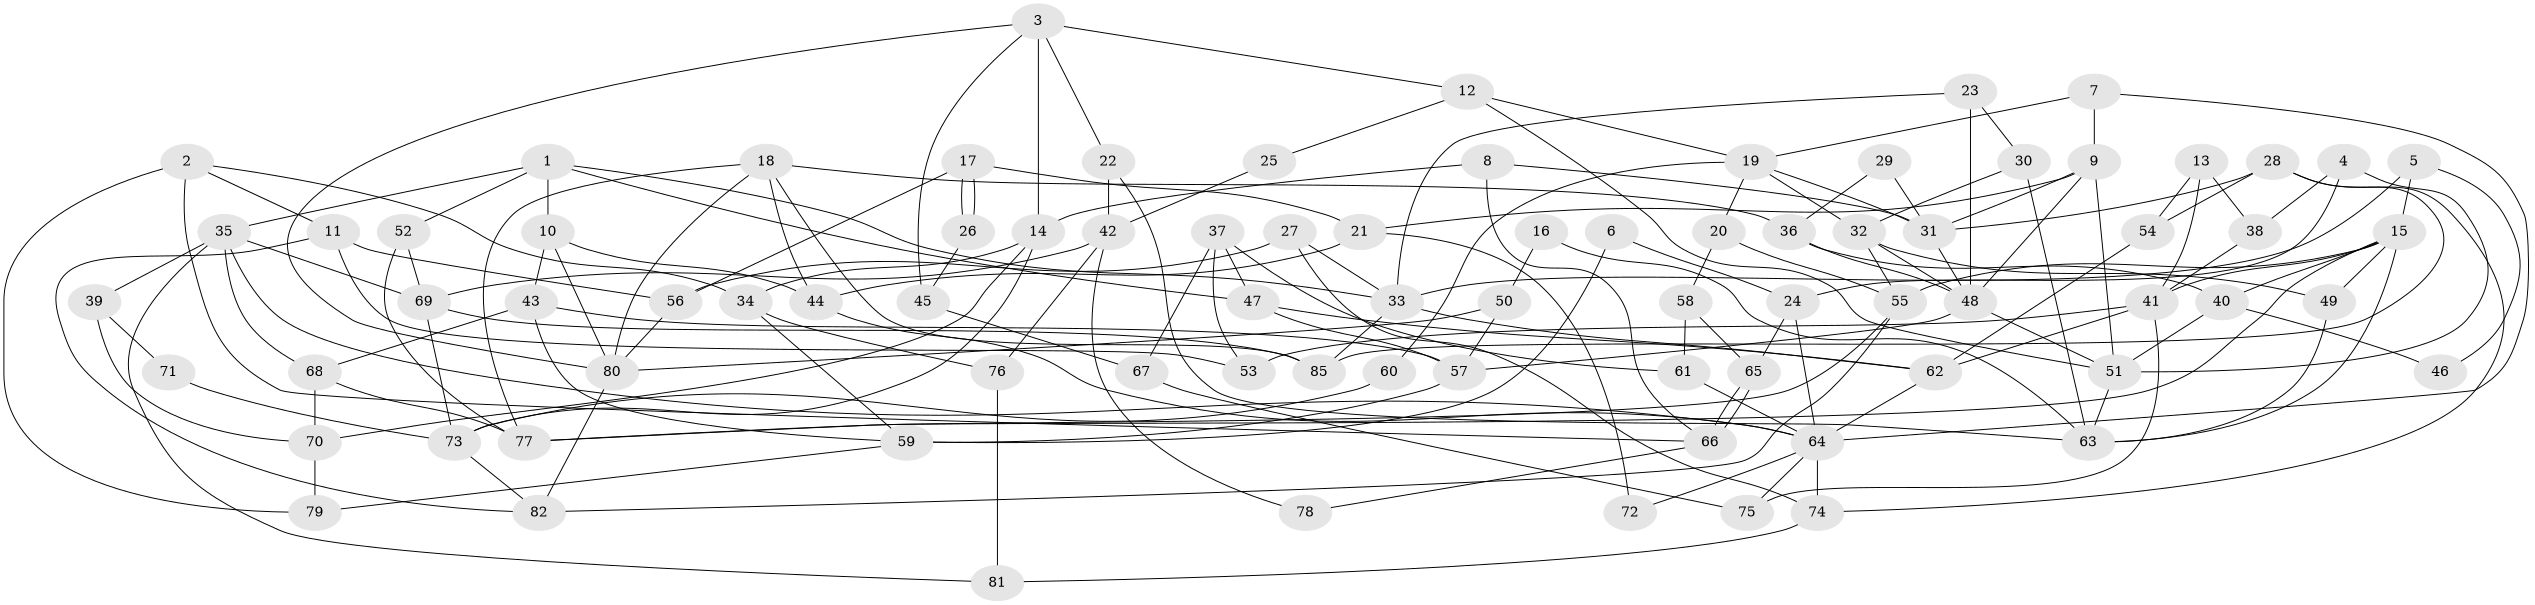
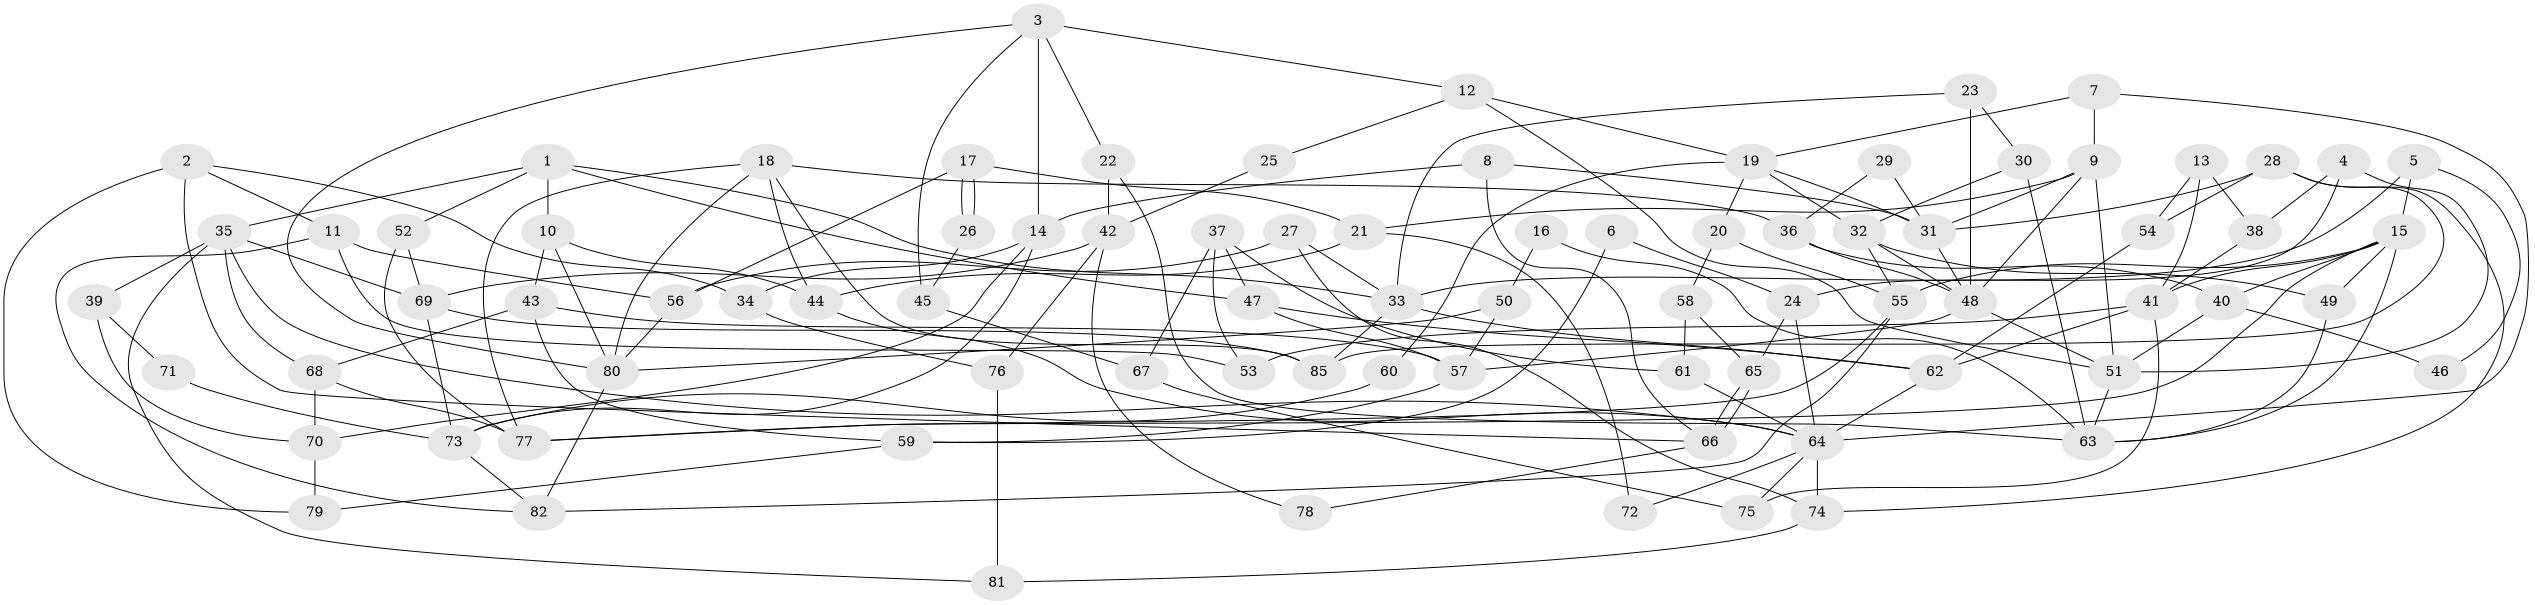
edge "34" -- "59": removed
